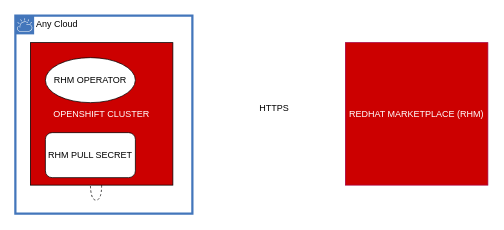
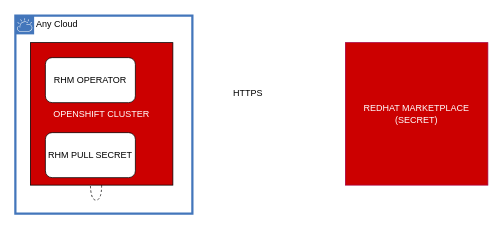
node "RHM OPERATOR": shape ellipse -> rounded rectangle
node "HTTPS": moved (274, 108) -> (248, 93)
node "REDHAT MARKETPLACE (RHM)": label "REDHAT MARKETPLACE (RHM)" -> "REDHAT MARKETPLACE (SECRET)"
